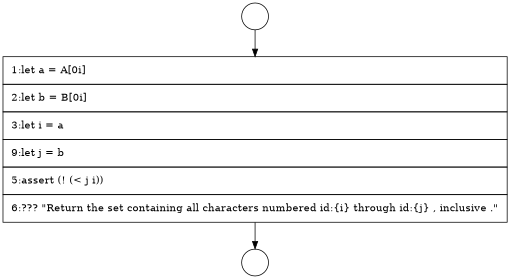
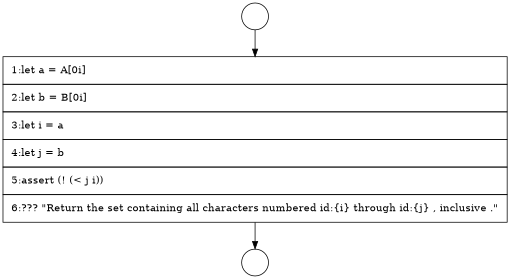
node "1:let a = A[0i]": text "9:let j = b" -> "4:let j = b"
